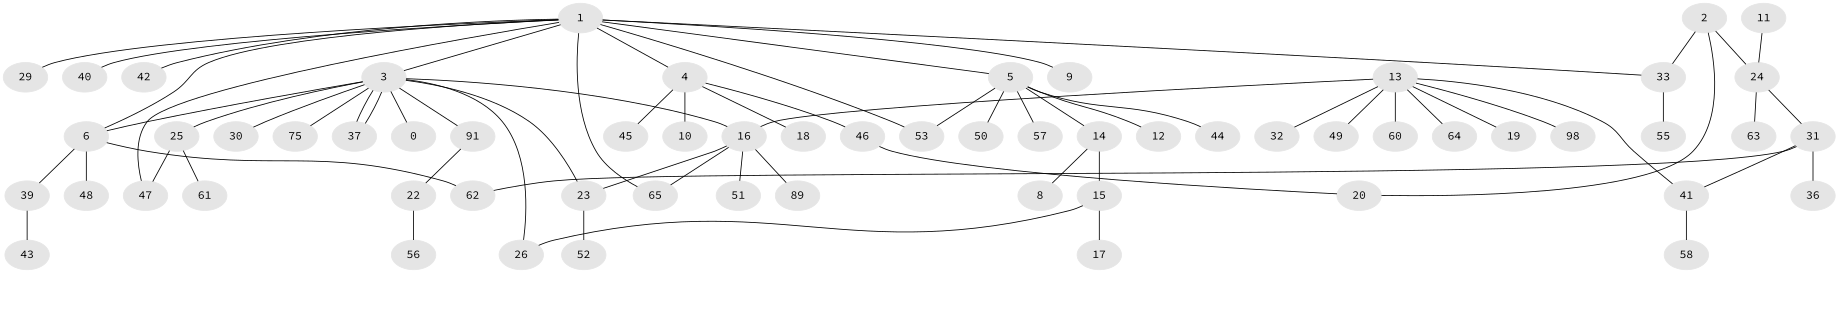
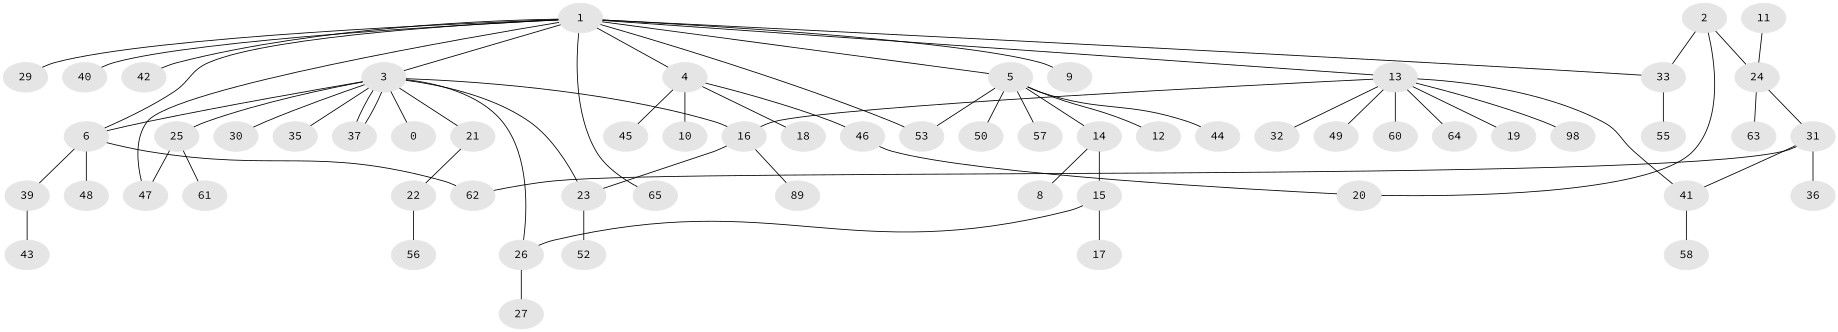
edge "1" -- "13": added
node "75": label "75" -> "35"
node "91": label "91" -> "21"
edge "16" -- "65": removed
node "51": removed
node "27": added
